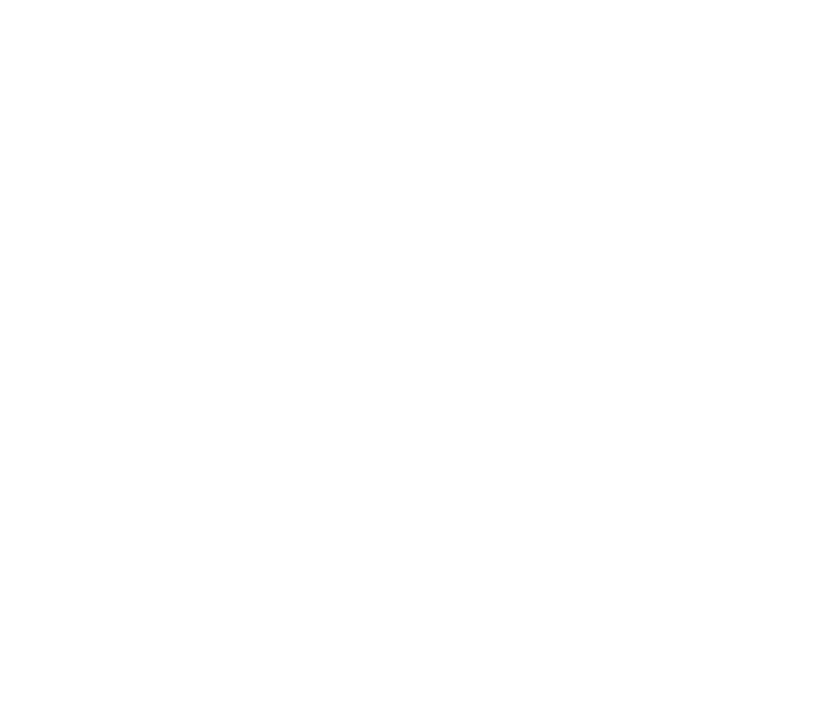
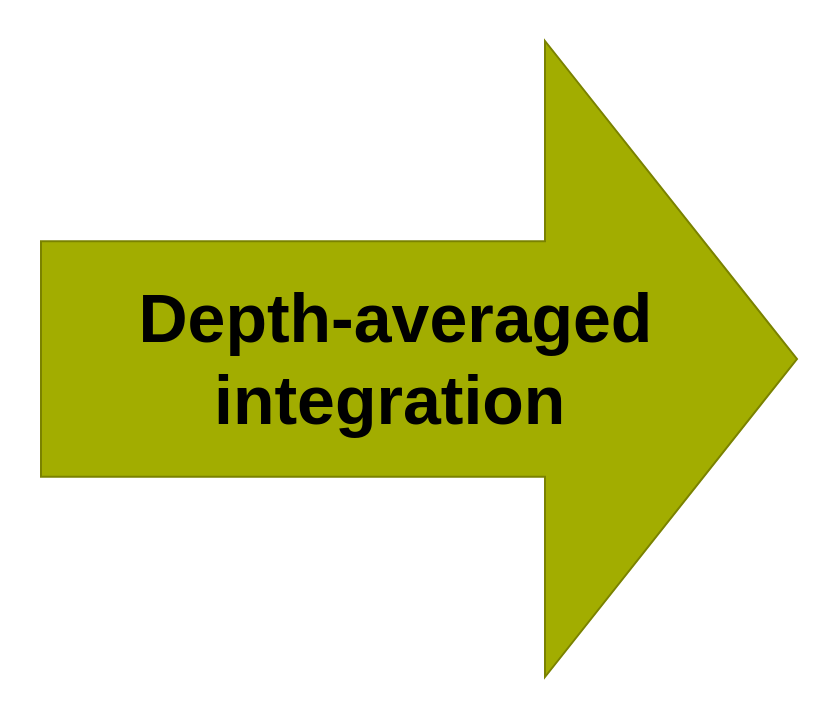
node "Depth-averaged integration": added
